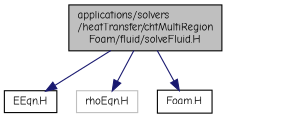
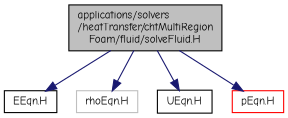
node "Foam.H": label "Foam.H" -> "UEqn.H"
node "pEqn.H": added
